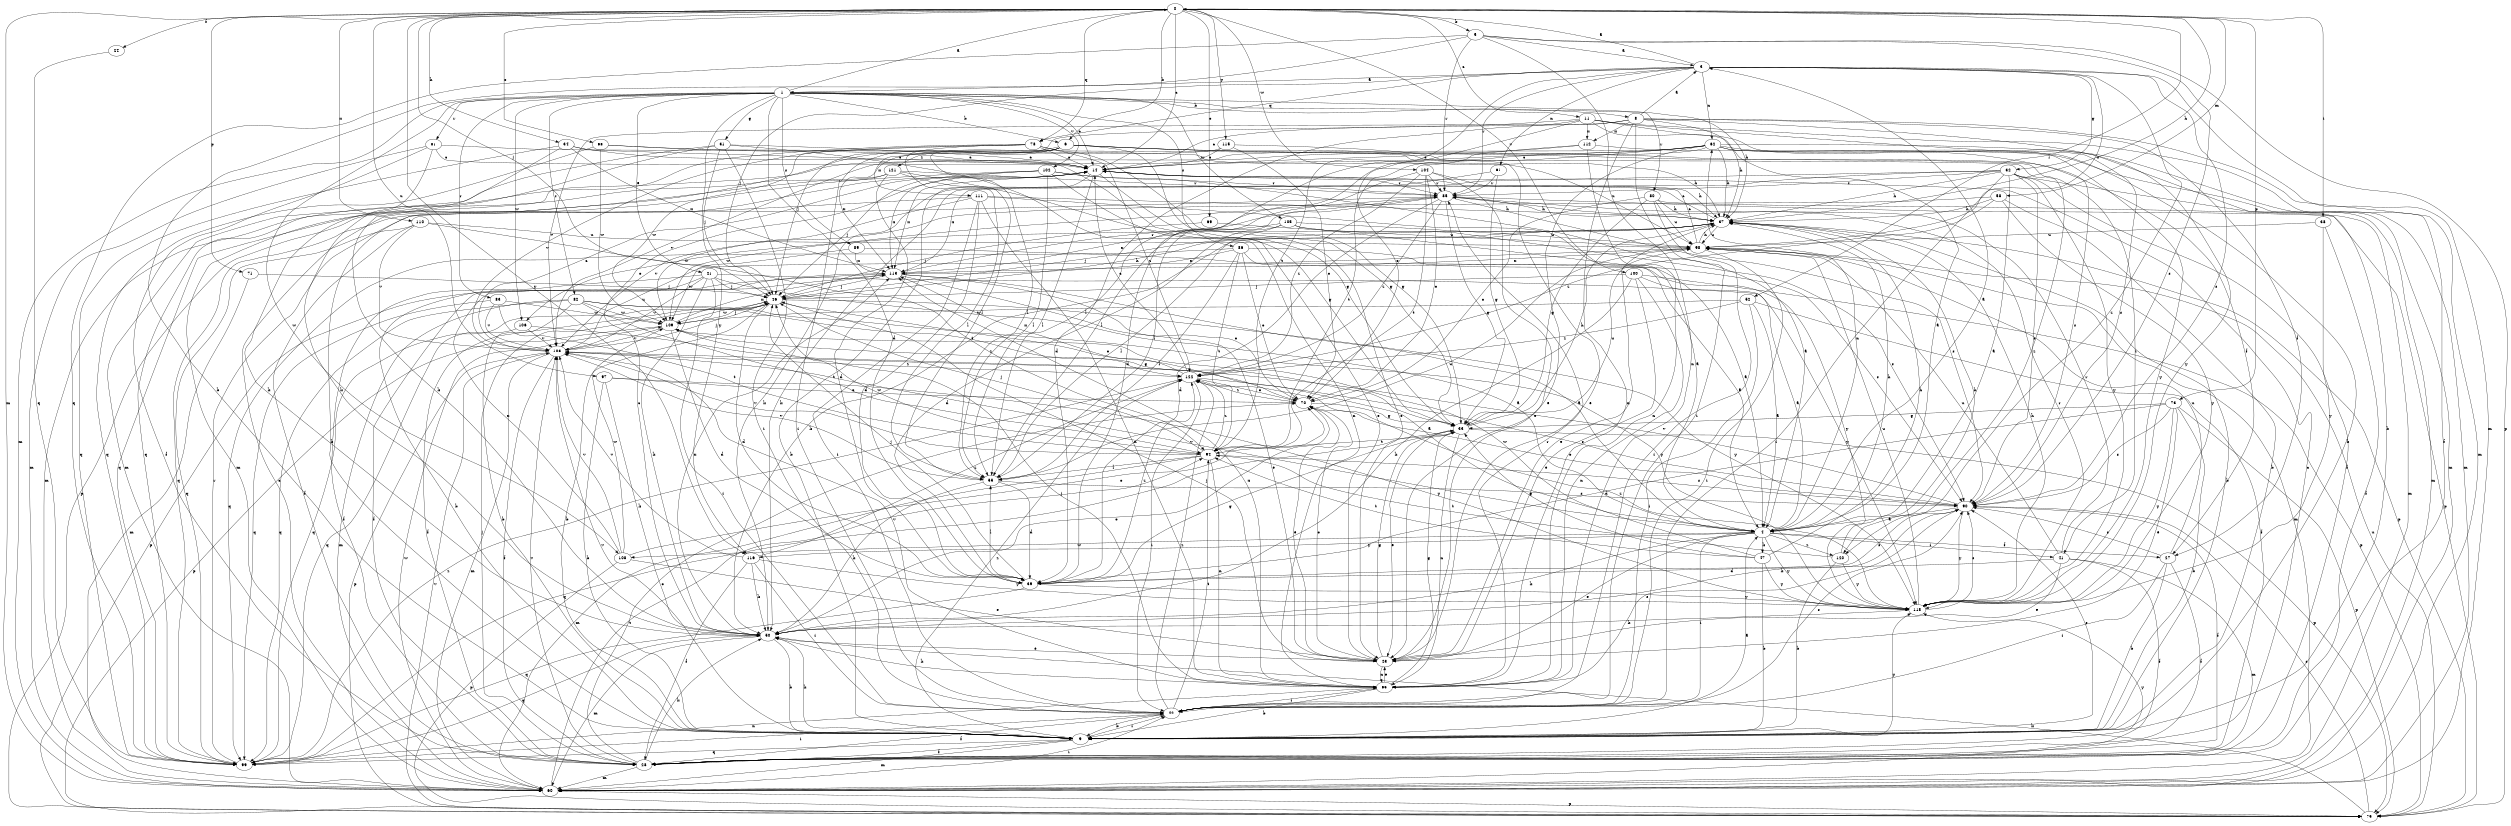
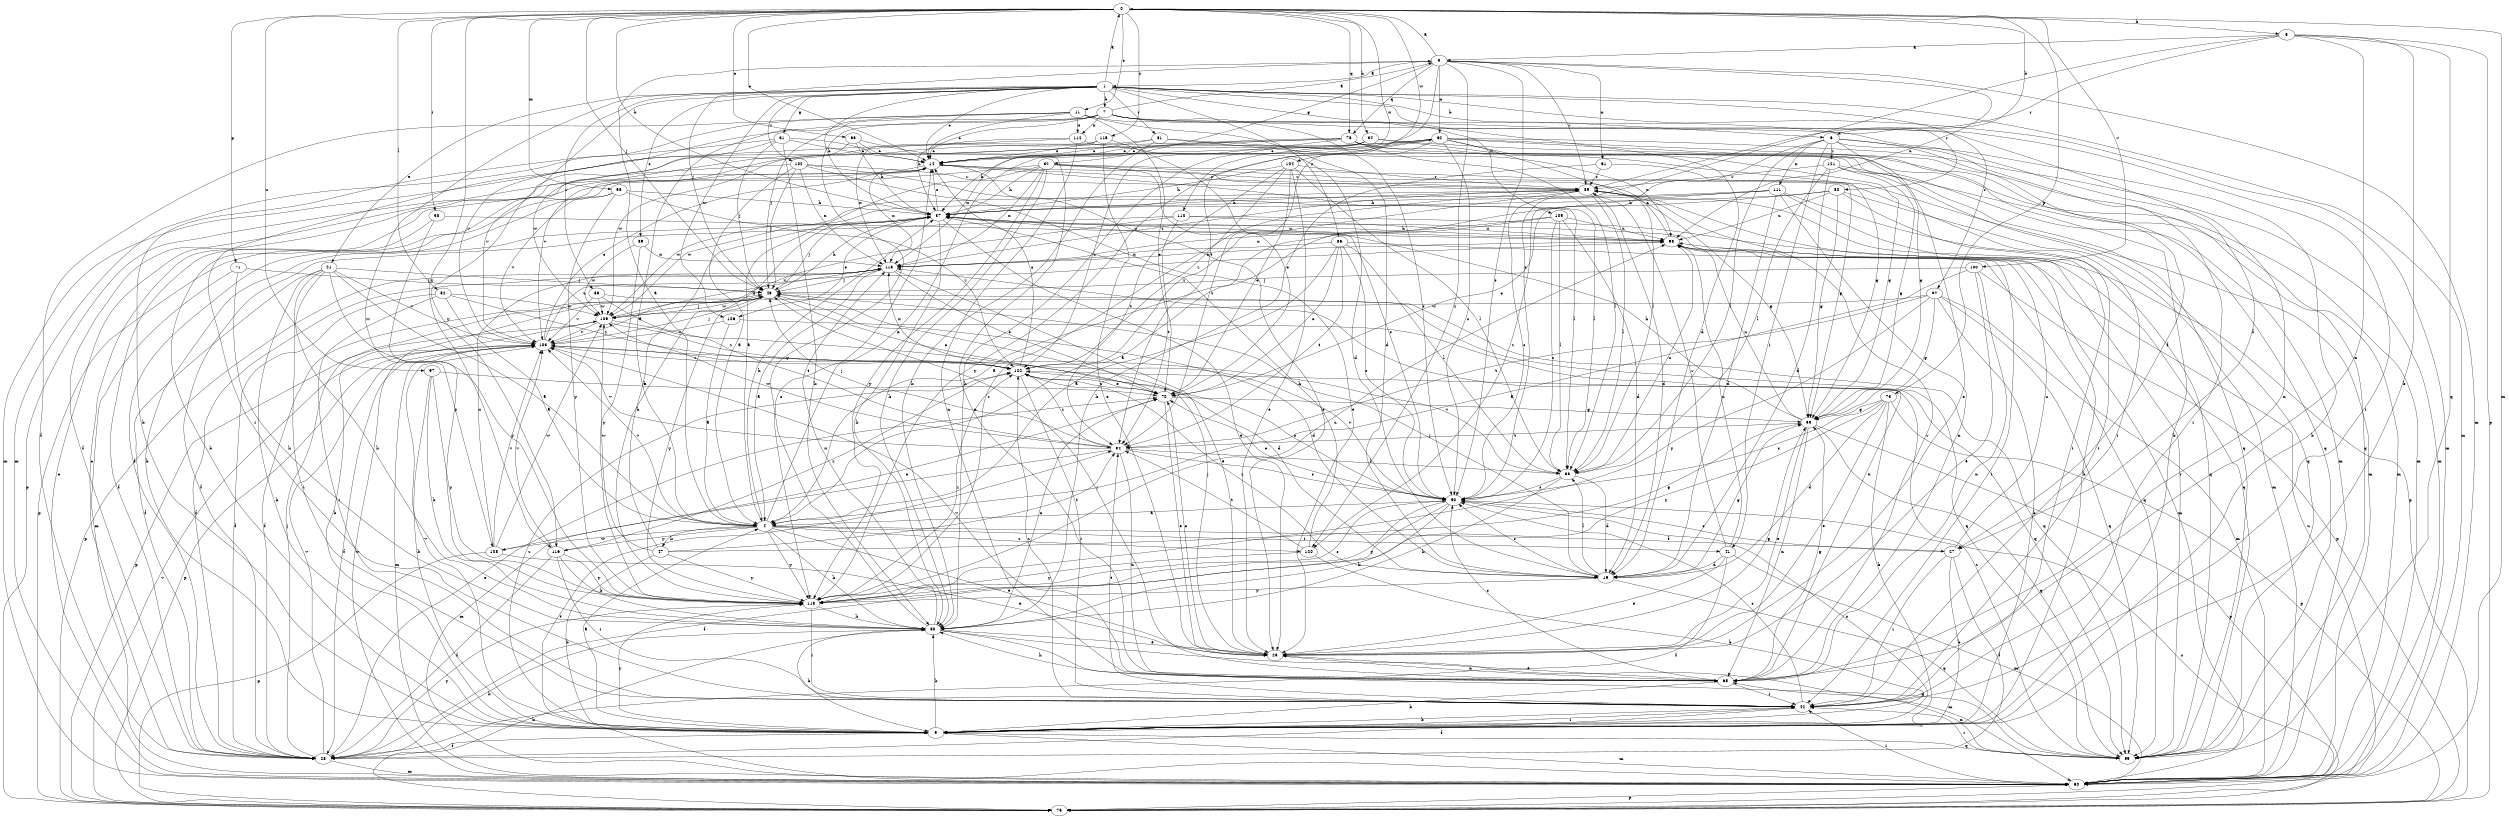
node "24": removed
node "8": label "8" -> "7"
node "69": removed
edge "100" -> "50": now "71" -> "50"
node "39": label "39" -> "19"
edge "4" -> "42": now "118" -> "42"
